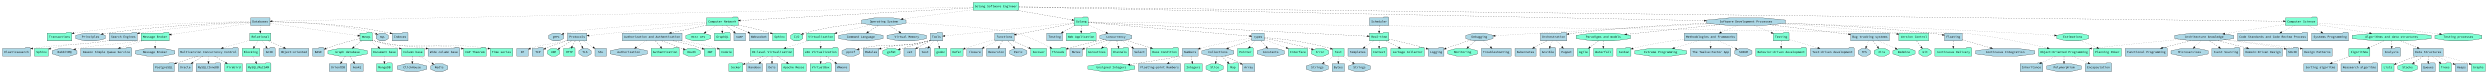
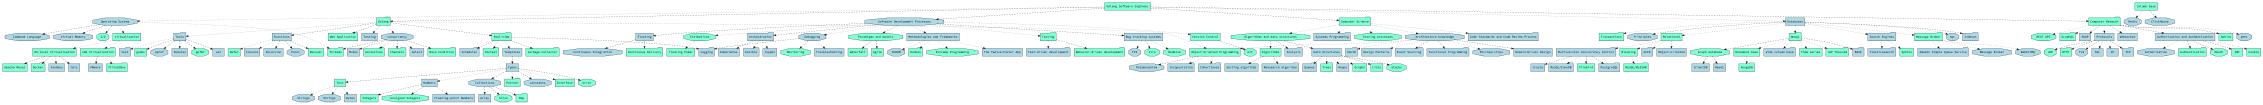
edge "Scheduler" -> "Real-time": reversed
edge "Golang" -> "Types": now "Templates" -> "Types"
edge "NOSQL" -> "Column base": removed
